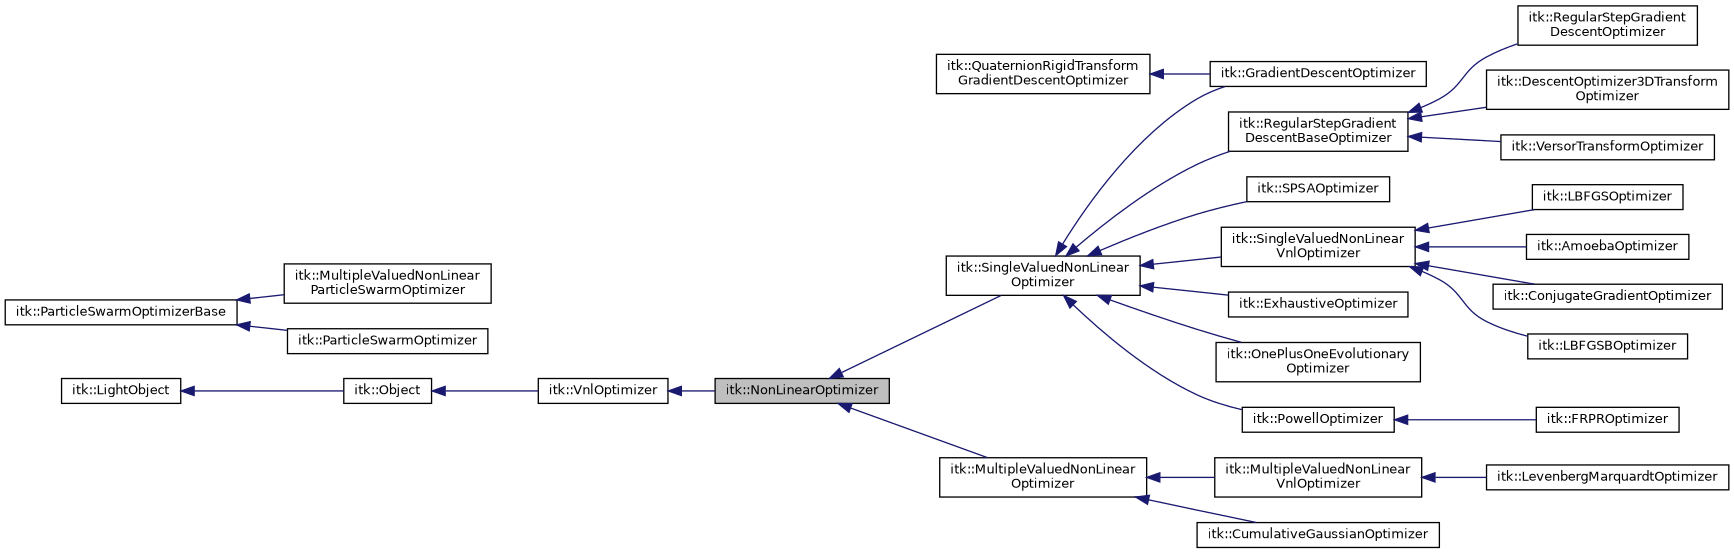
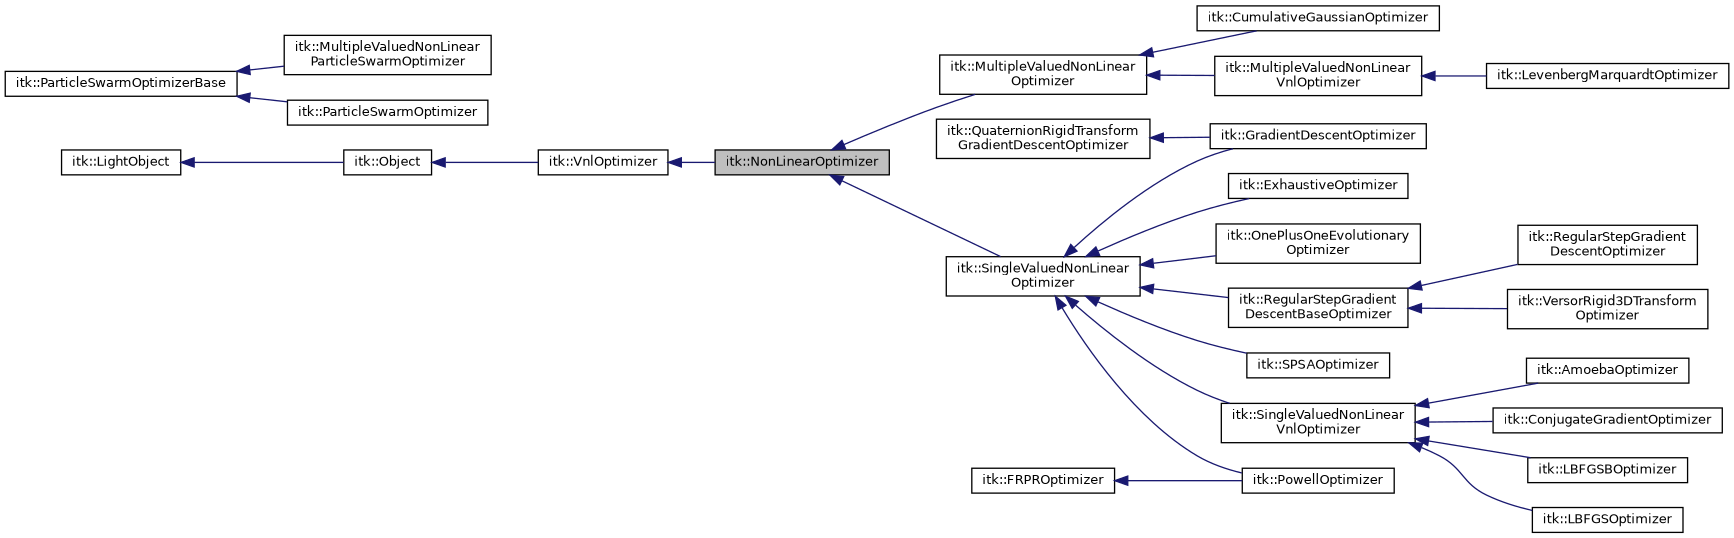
node "itk::DescentOptimizer3DTransform Optimizer": label "itk::DescentOptimizer3DTransform Optimizer" -> "itk::VersorRigid3DTransform Optimizer"
node "itk::VersorTransformOptimizer": removed
edge "itk::FRPROptimizer" -> "itk::PowellOptimizer": reversed
